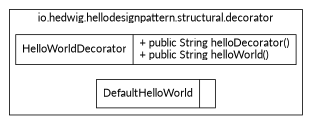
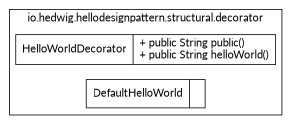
node "HelloWorldDecorator": text "+ public String helloDecorator()" -> "+ public String public()"
